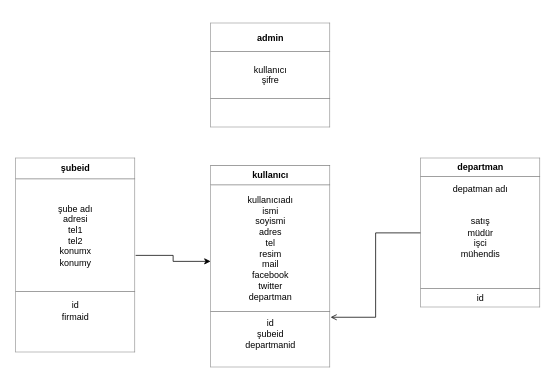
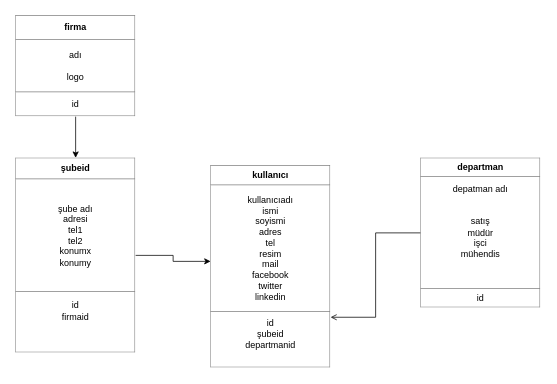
node "firma adı logo id": added
node "admin kullanıcı şifre": removed
edge "firma adı logo id" -> "şubeid şube adı adresi tel1 tel2 konumx konumy id firmaid": added
node "kullanıcı kullanıcıadı ismi soyismi adres tel resim mail facebook twitter departman id şubeid departmanid": label "kullanıcı kullanıcıadı ismi soyismi adres tel resim mail facebook twitter departman id şubeid departmanid" -> "kullanıcı kullanıcıadı ismi soyismi adres tel resim mail facebook twitter linkedin id şubeid departmanid"
